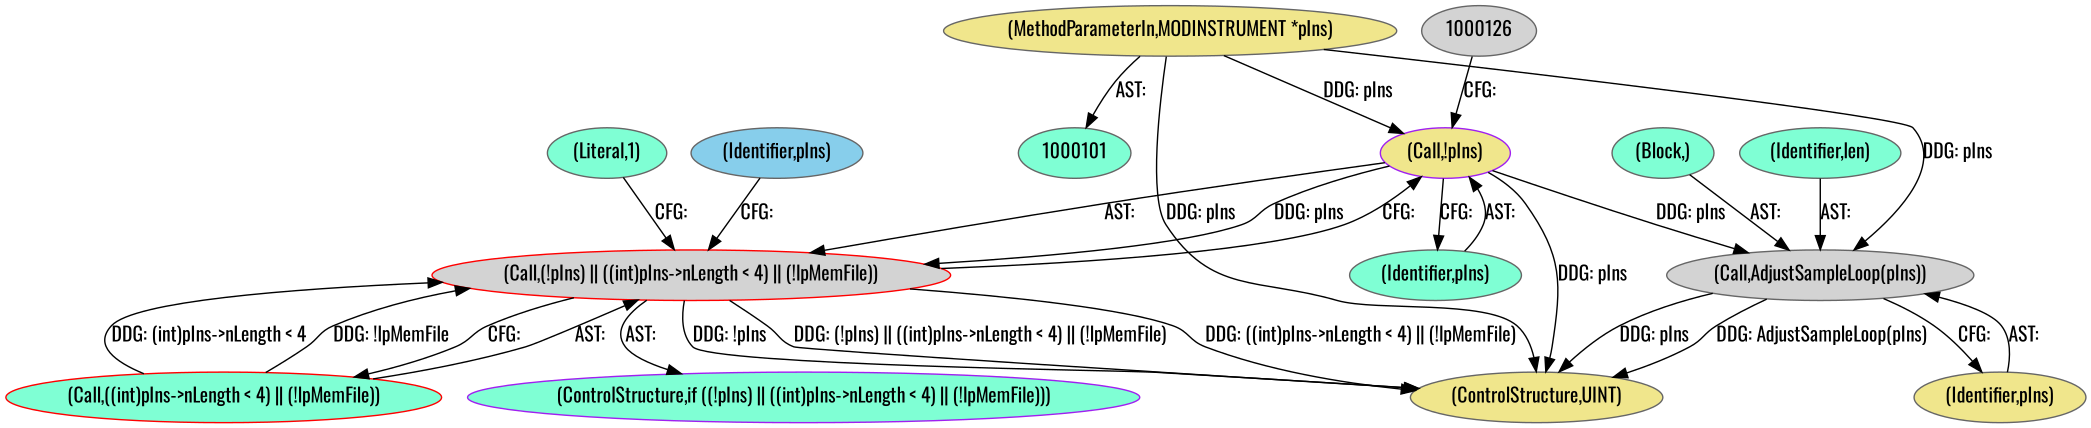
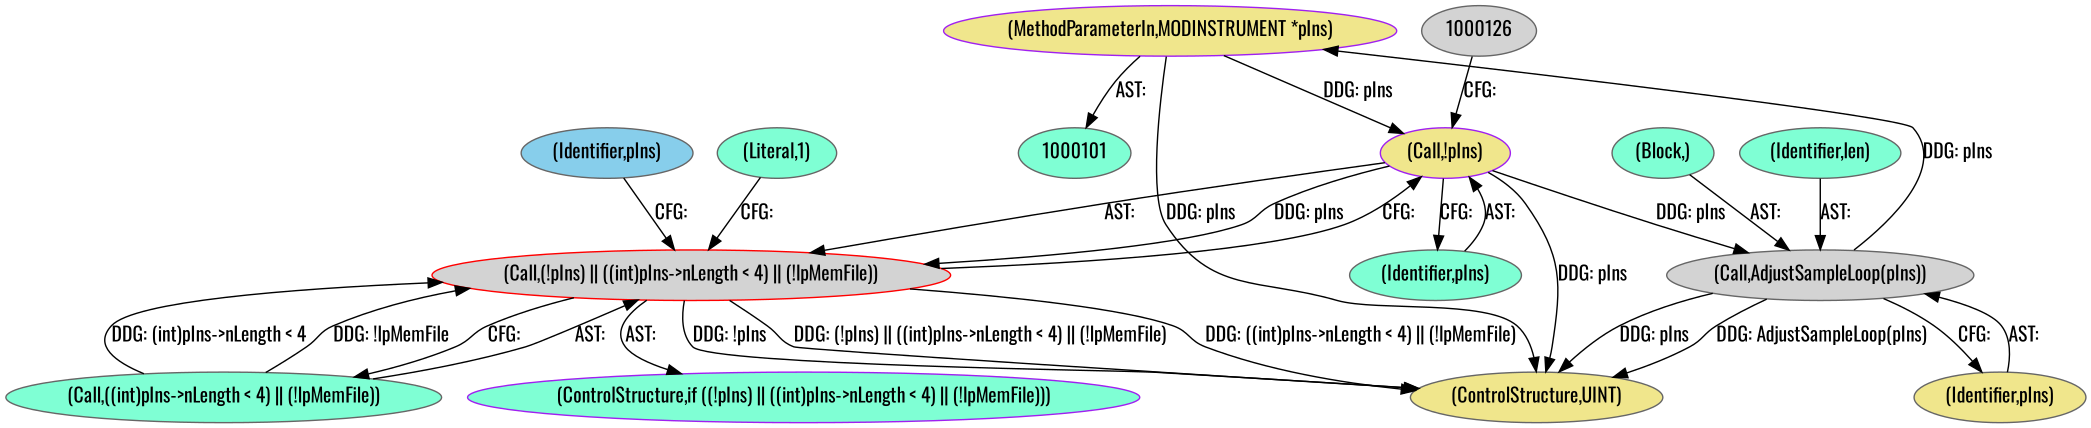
node "(MethodParameterIn,MODINSTRUMENT *pIns)": color gray40 -> purple
edge "(MethodParameterIn,MODINSTRUMENT *pIns)" -> "(Call,AdjustSampleLoop(pIns))": reversed
node "(Call,((int)pIns->nLength < 4) || (!lpMemFile))": color red -> gray40
